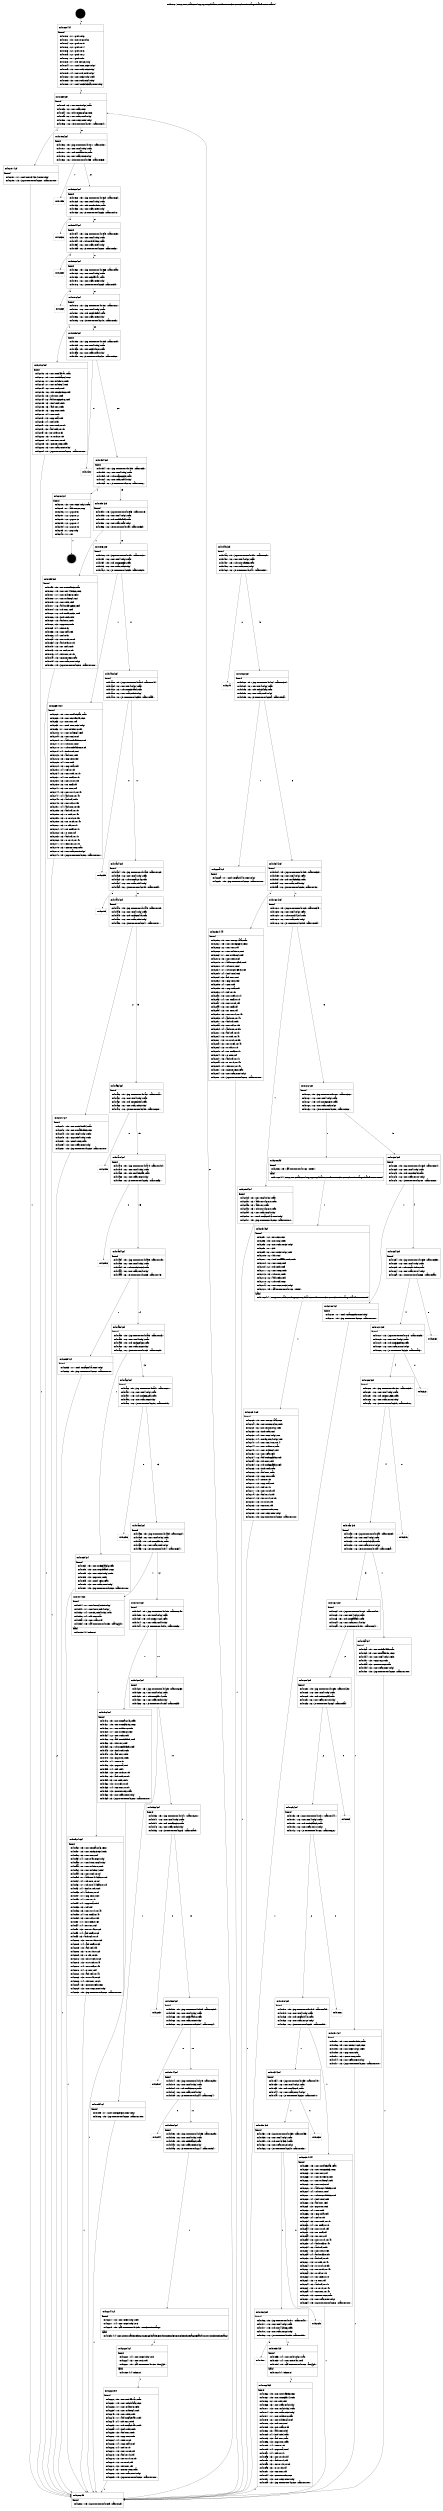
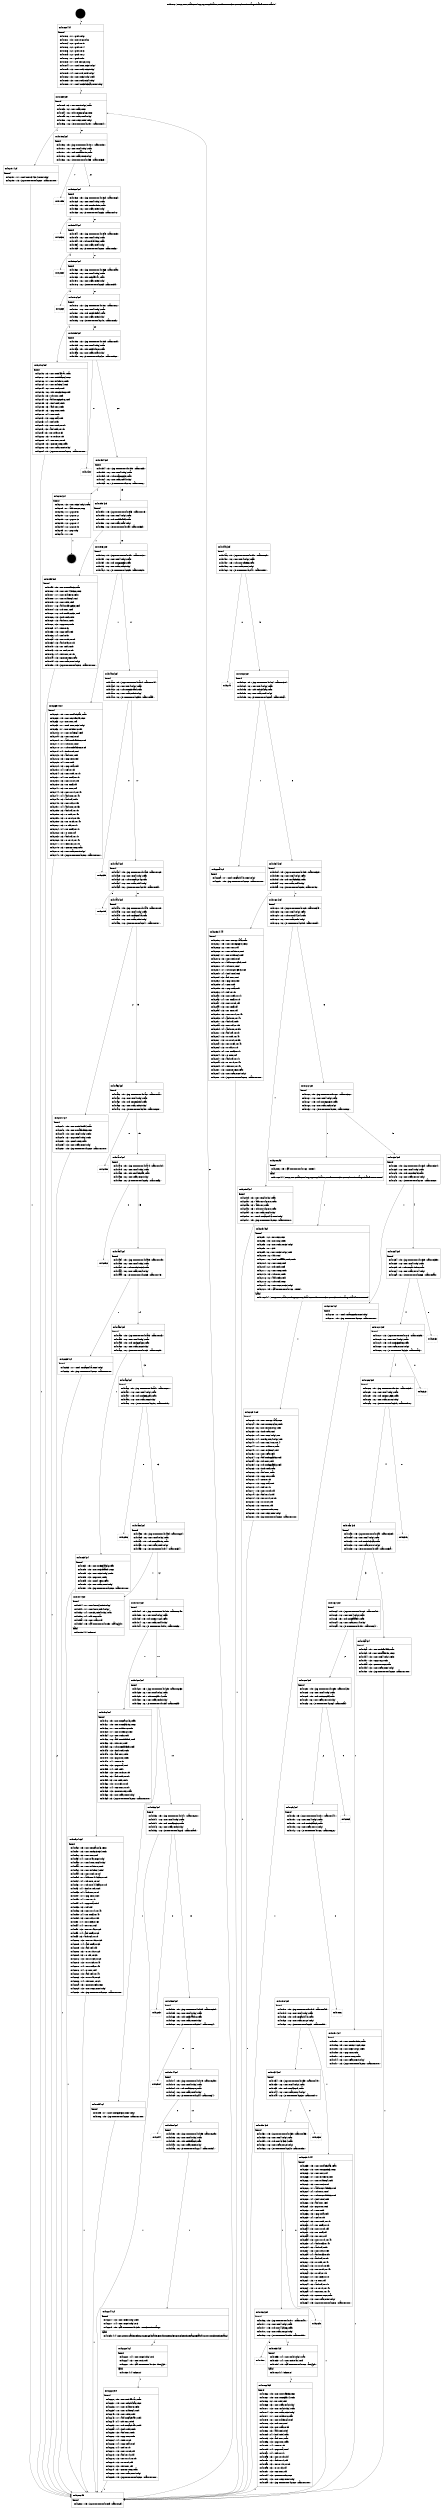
edge "0x401cfc [28]" -> "0x401d18 [28]": removed, label "2"
edge "0x401f1c [88]" -> "0x4028c0 [5]": now "0x401b3c [28]" -> "0x4028c0 [5]"
